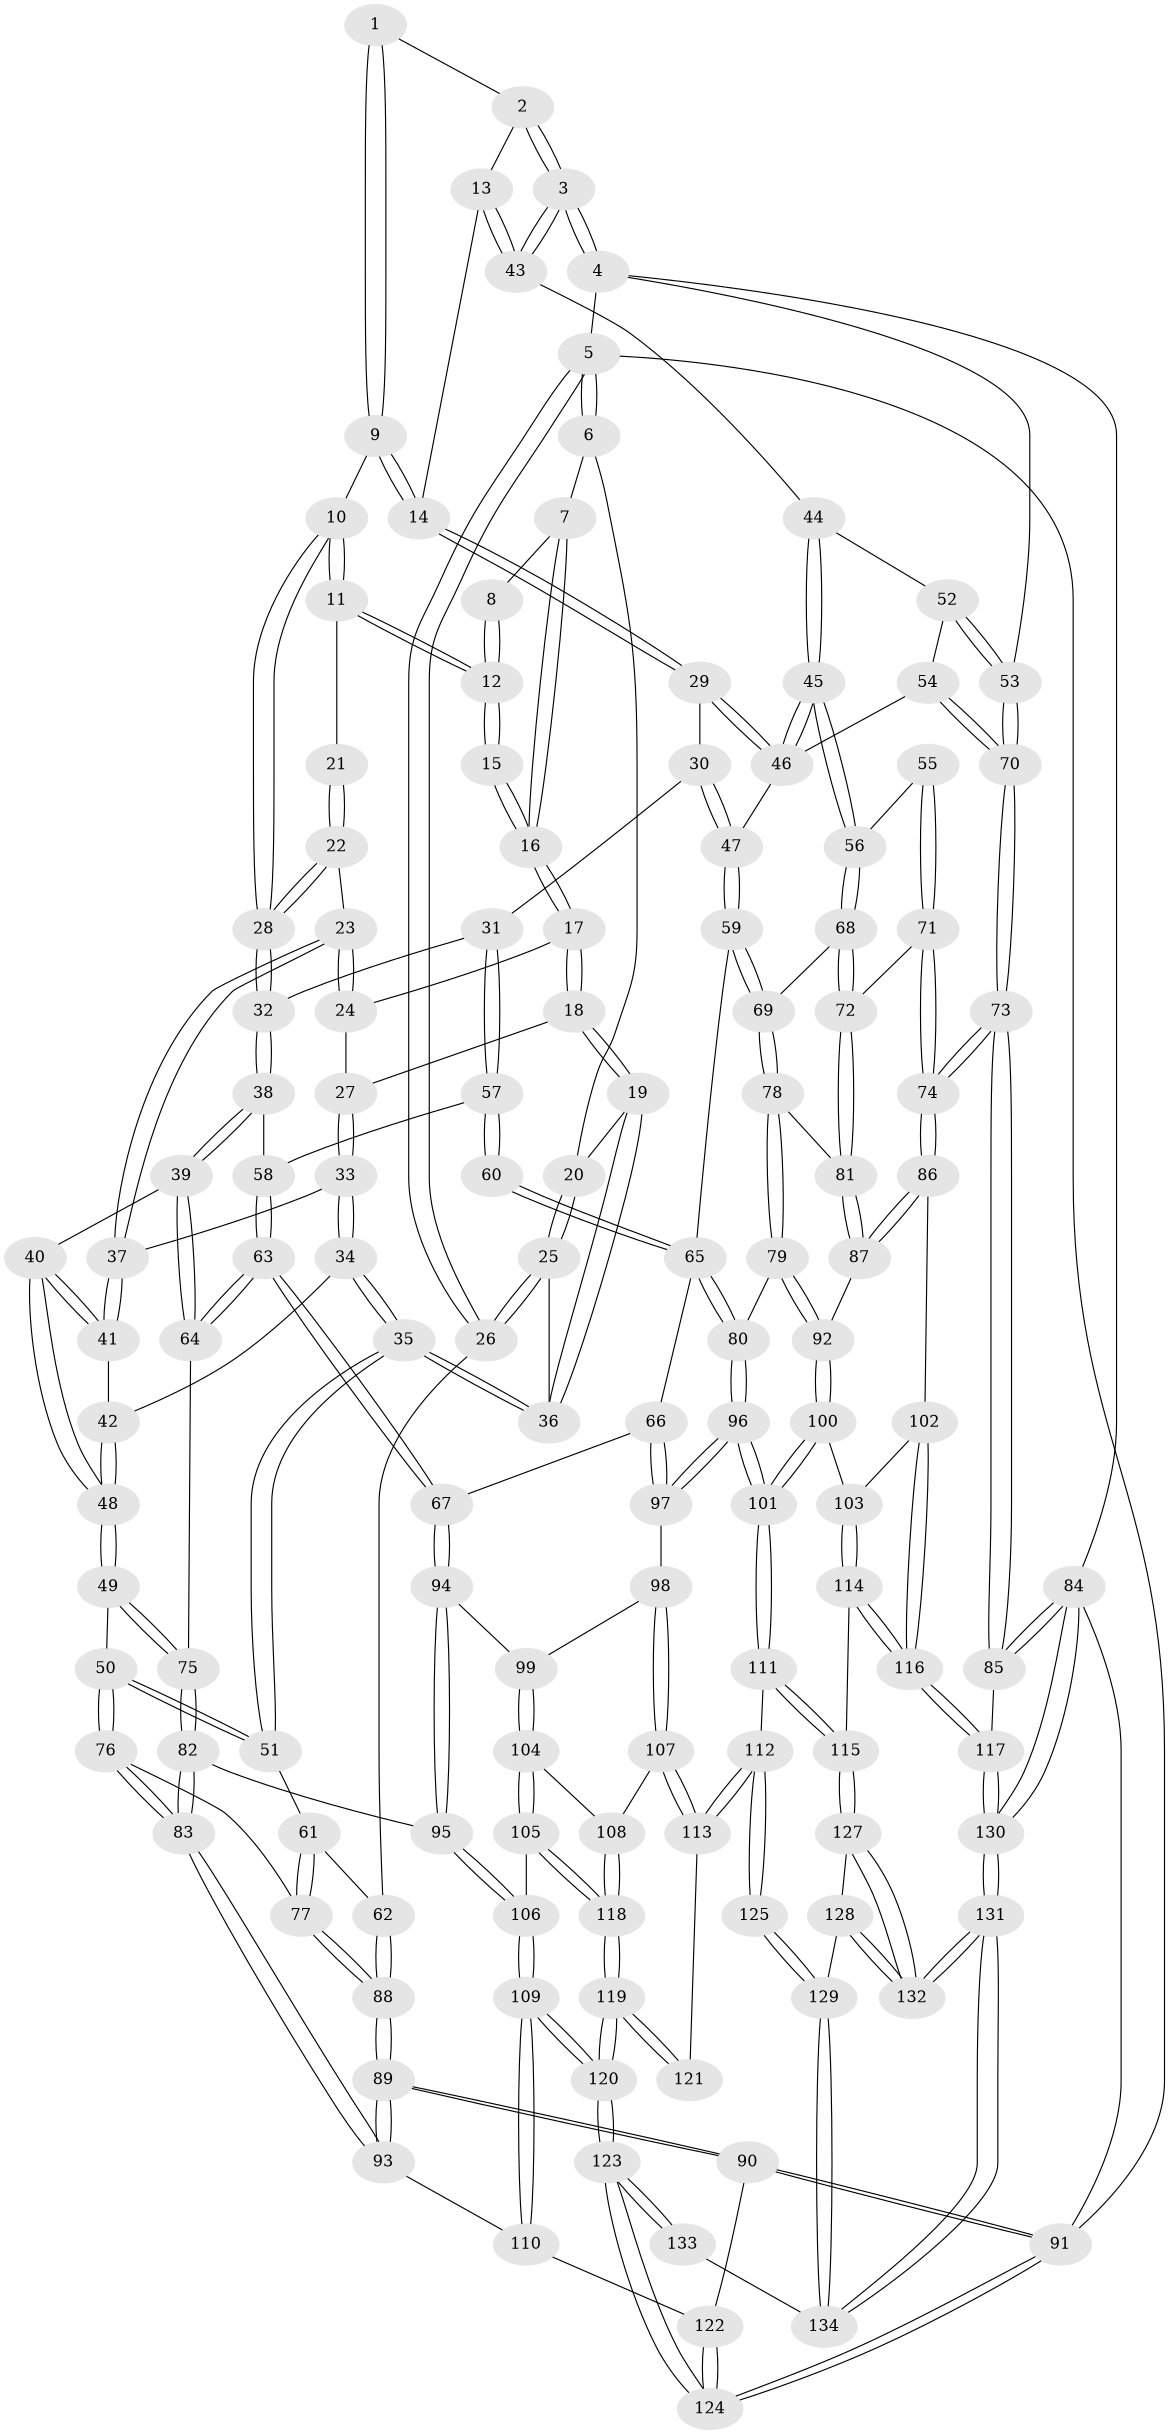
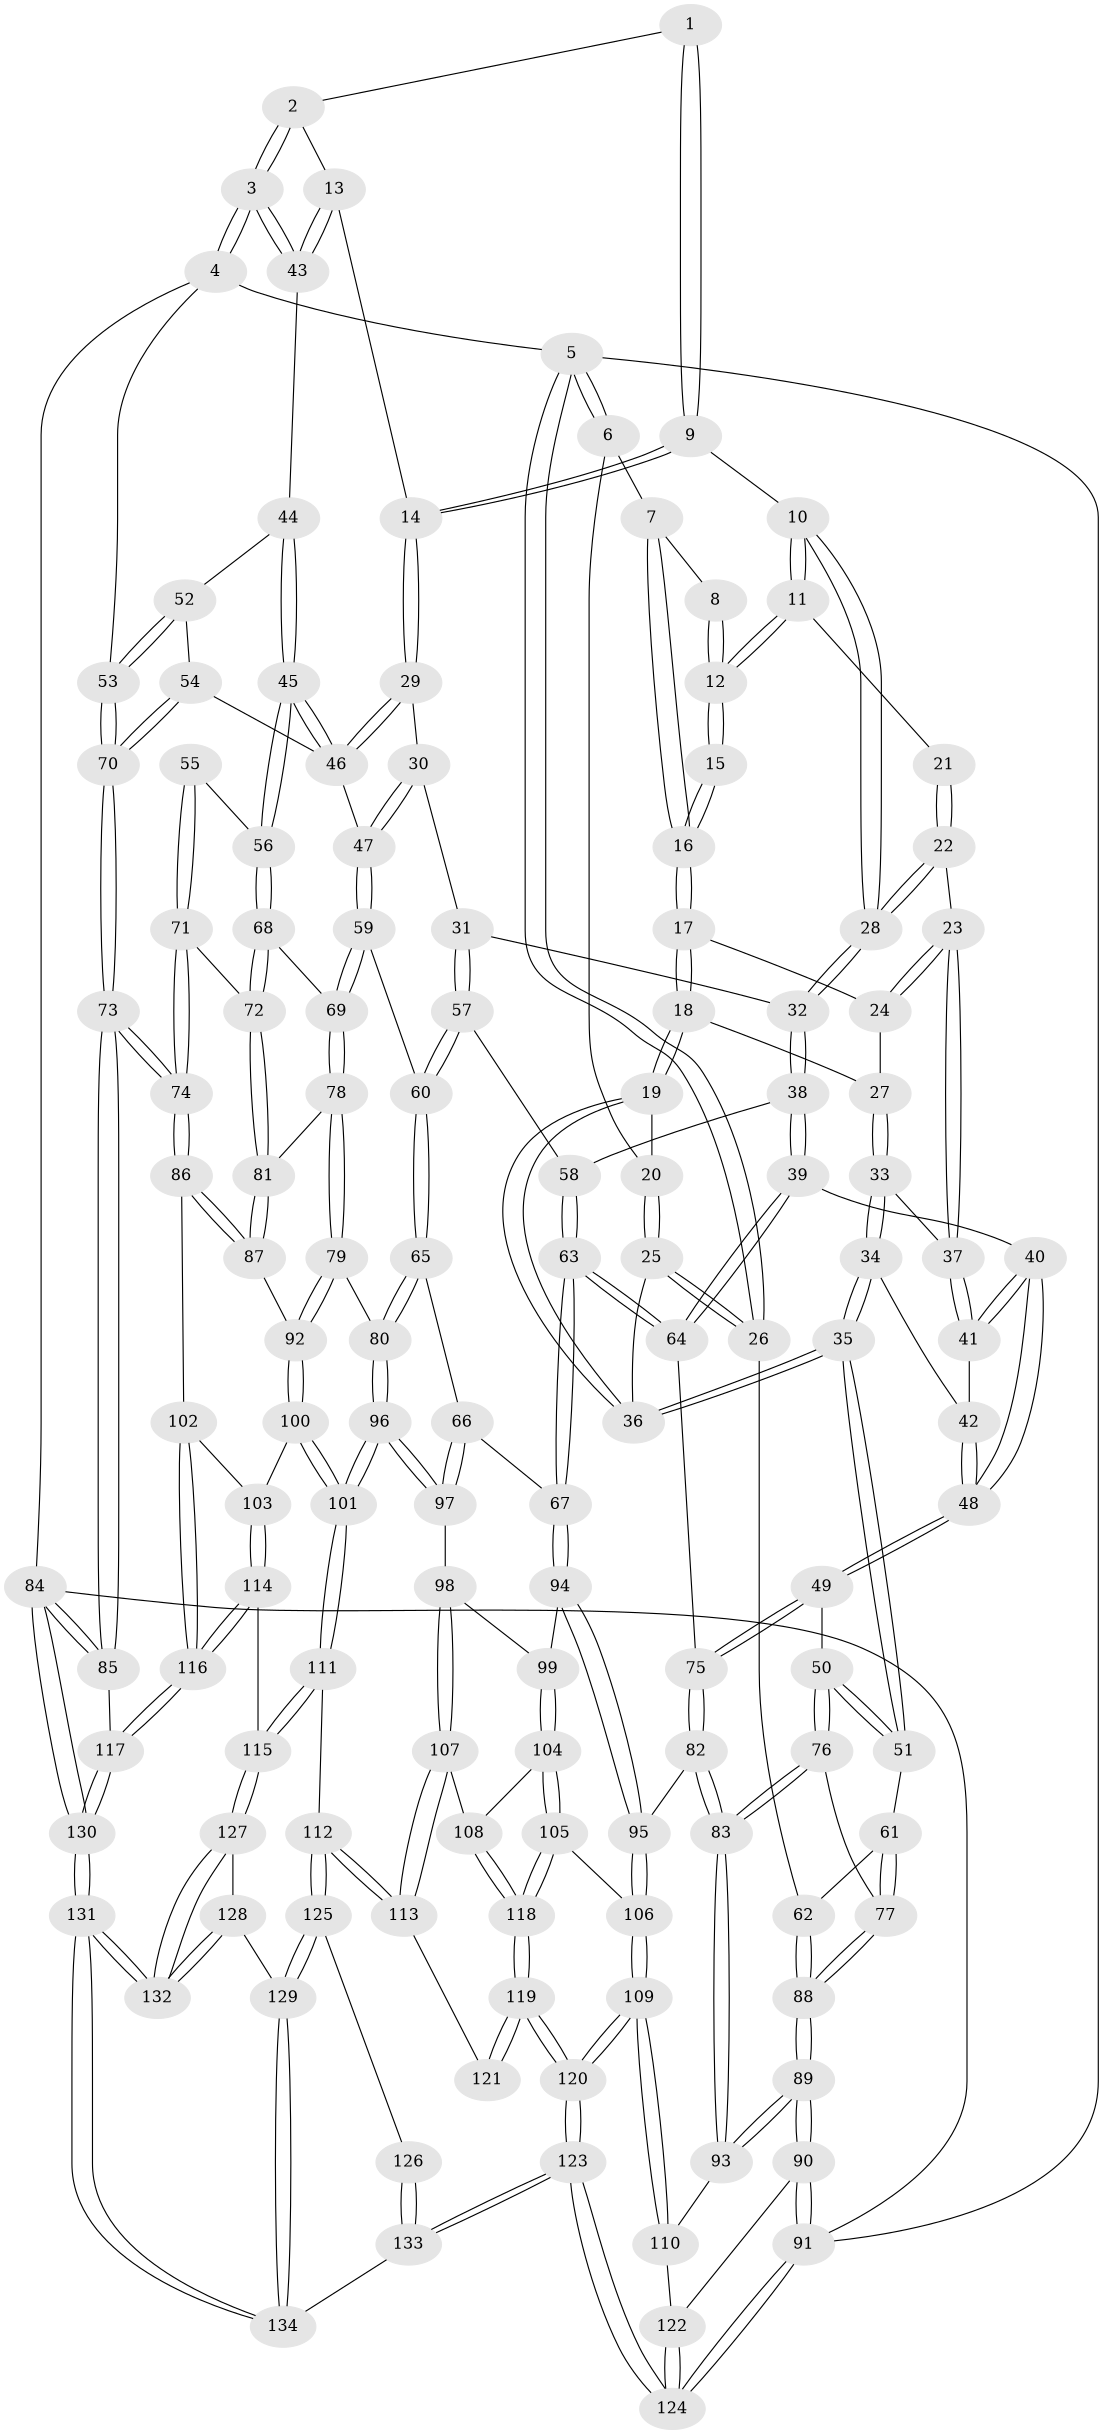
edge "59" -- "65": now "59" -- "60"
node "126": added
